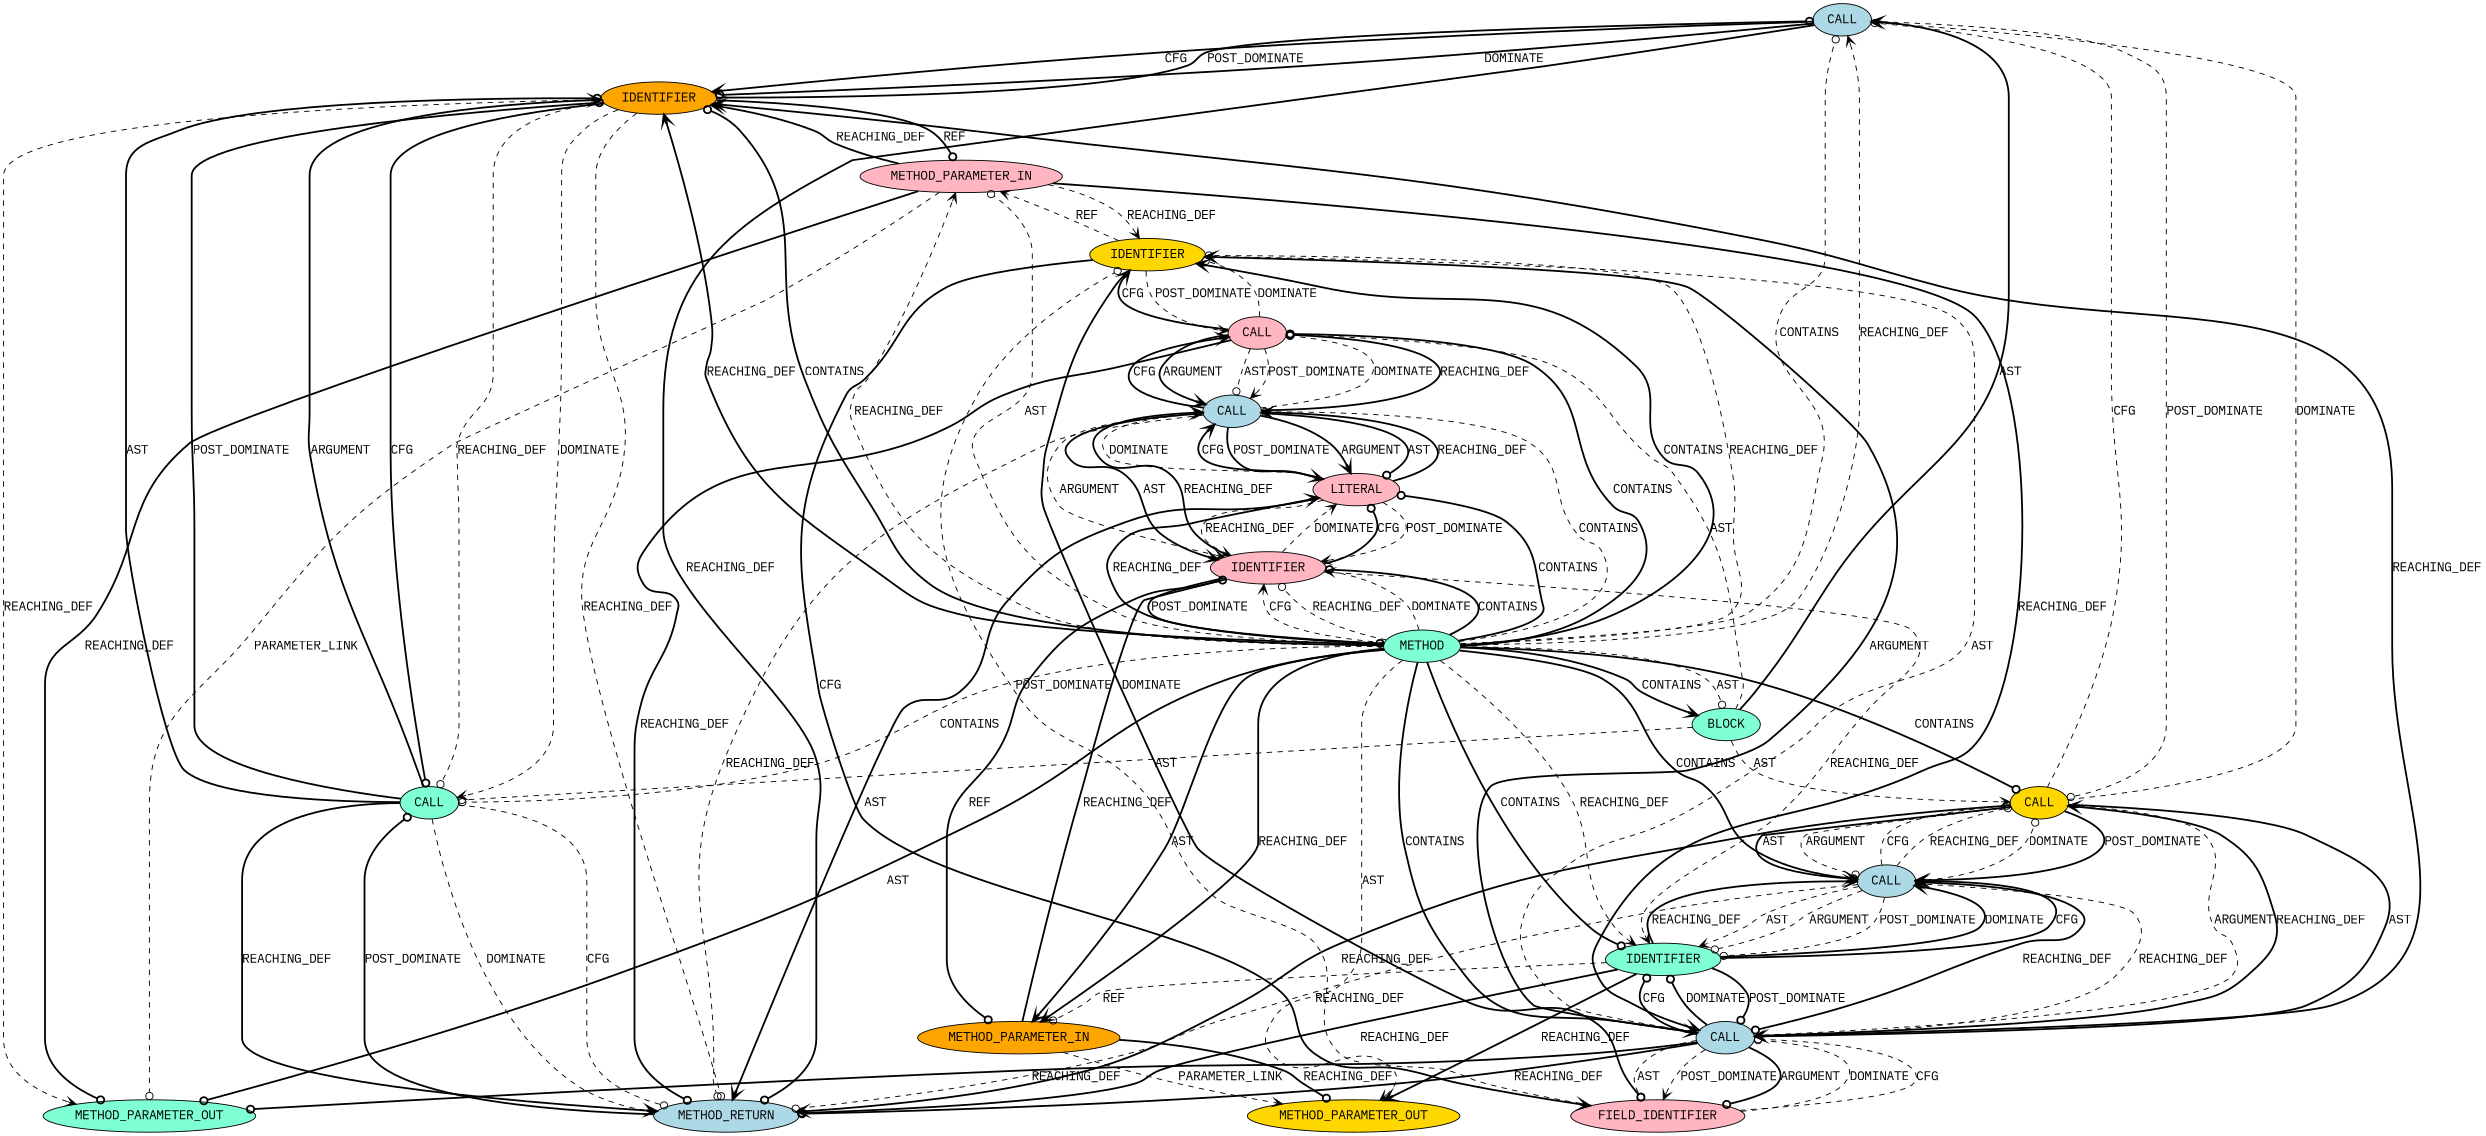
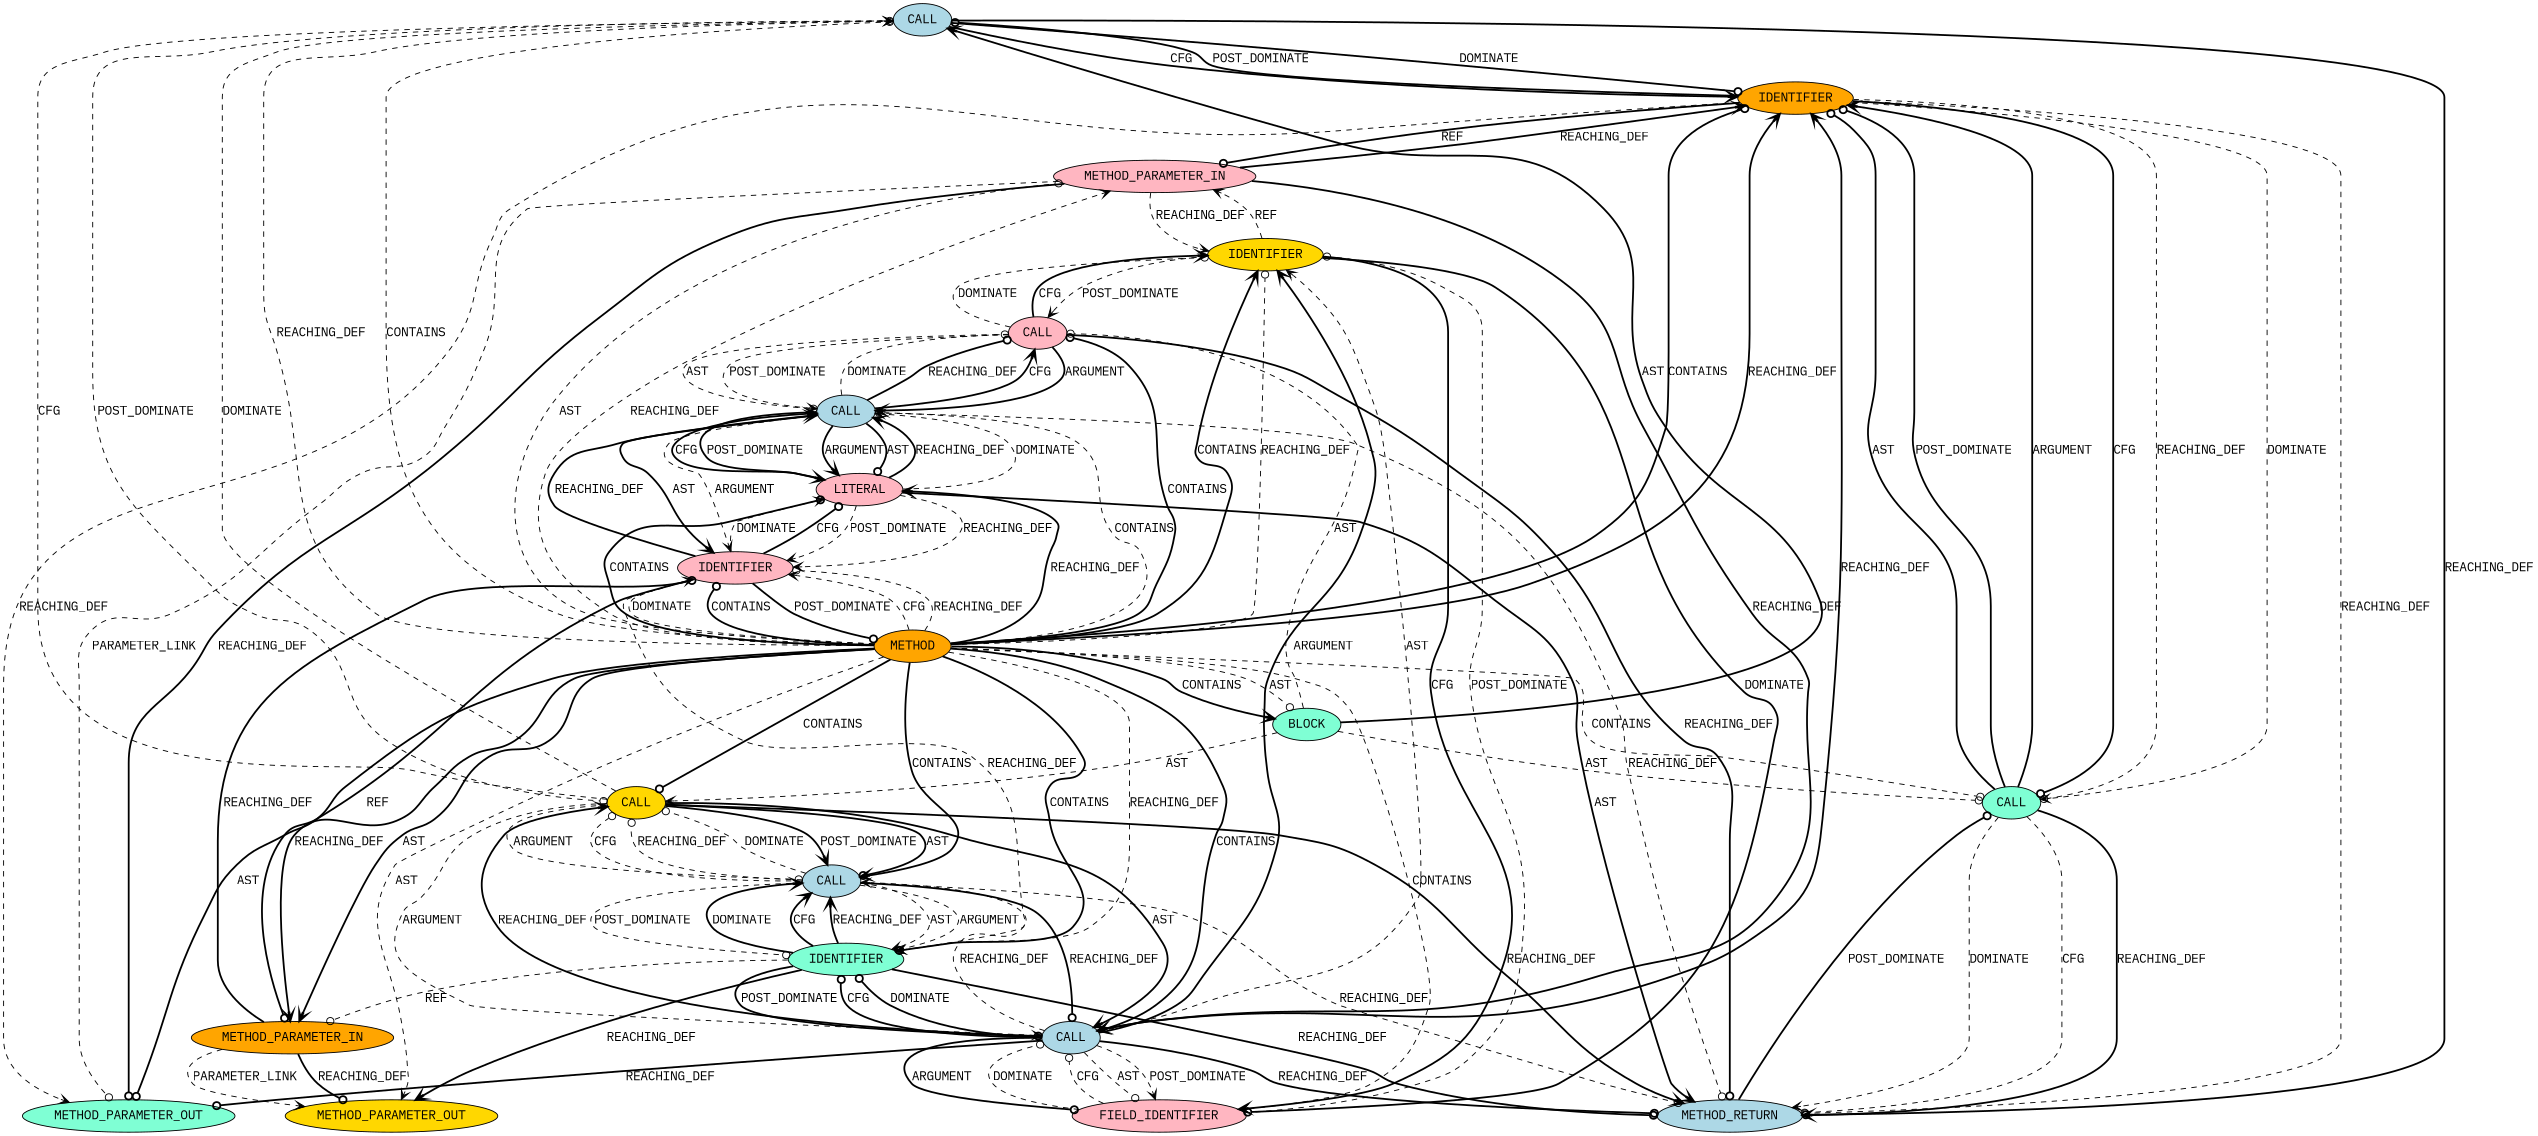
node "METHOD": fillcolor aquamarine -> orange
edge "METHOD" -> "FIELD_IDENTIFIER": added, label "CONTAINS"
